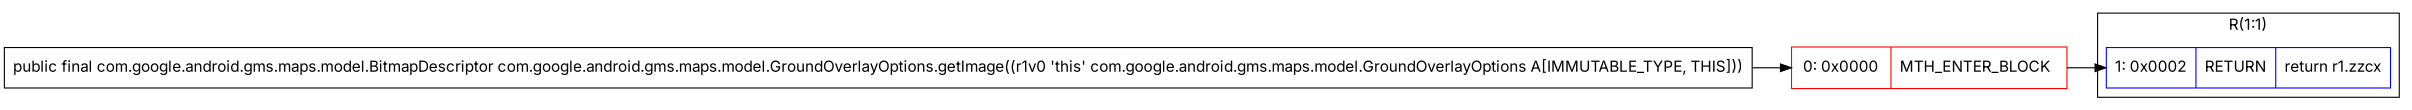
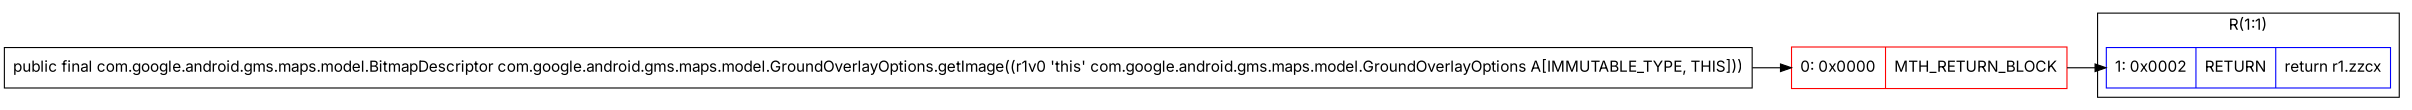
node "0: 0x0000": text "MTH_ENTER_BLOCK" -> "MTH_RETURN_BLOCK"
